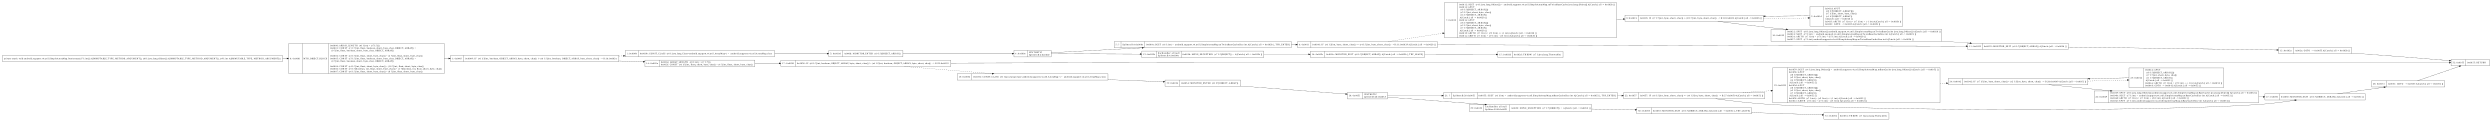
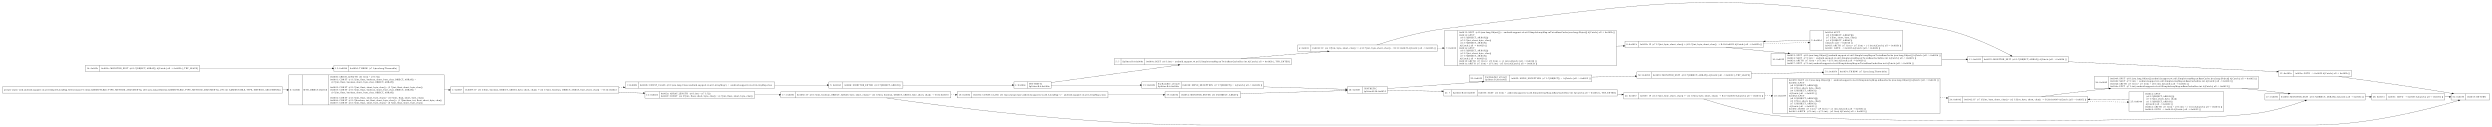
edge "13: 0x002b" -> "14: 0x002c": now "13: 0x002b" -> "20: 0x0035"
